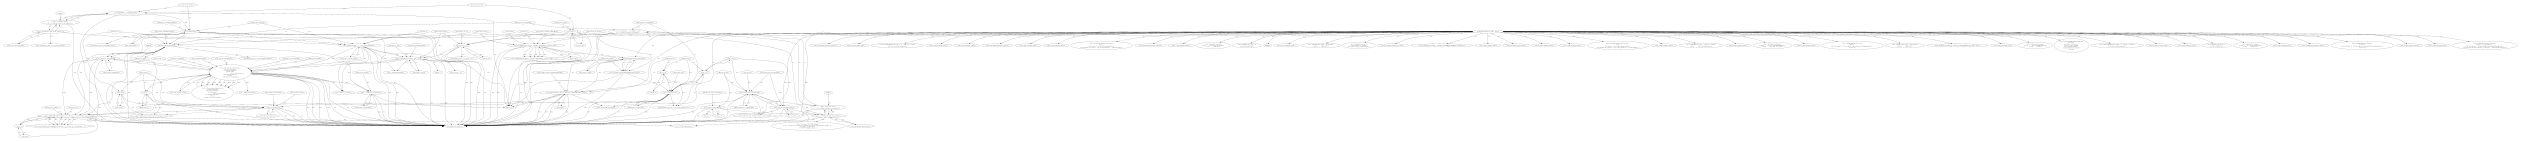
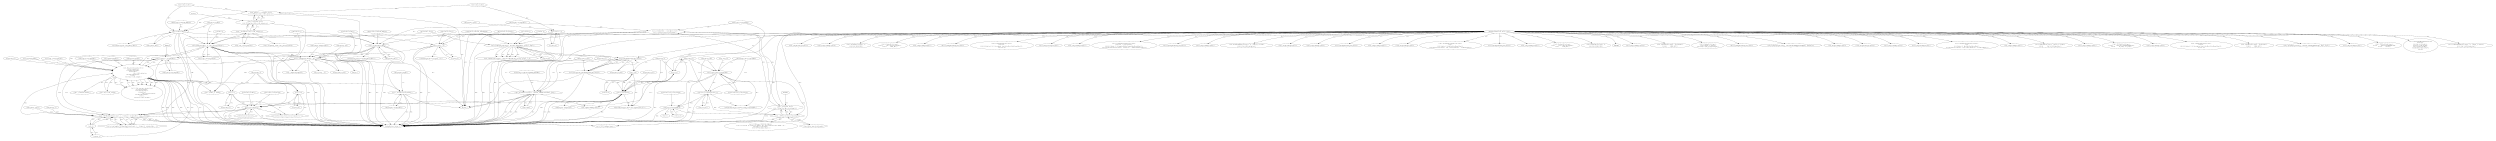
edge "(Call,max_striplength=sbc[i])" -> "(Call,sbc[i]>max_striplength)": now "(Call,max_striplength=sbc[i])" -> "(Call,max_striplength=0)"
